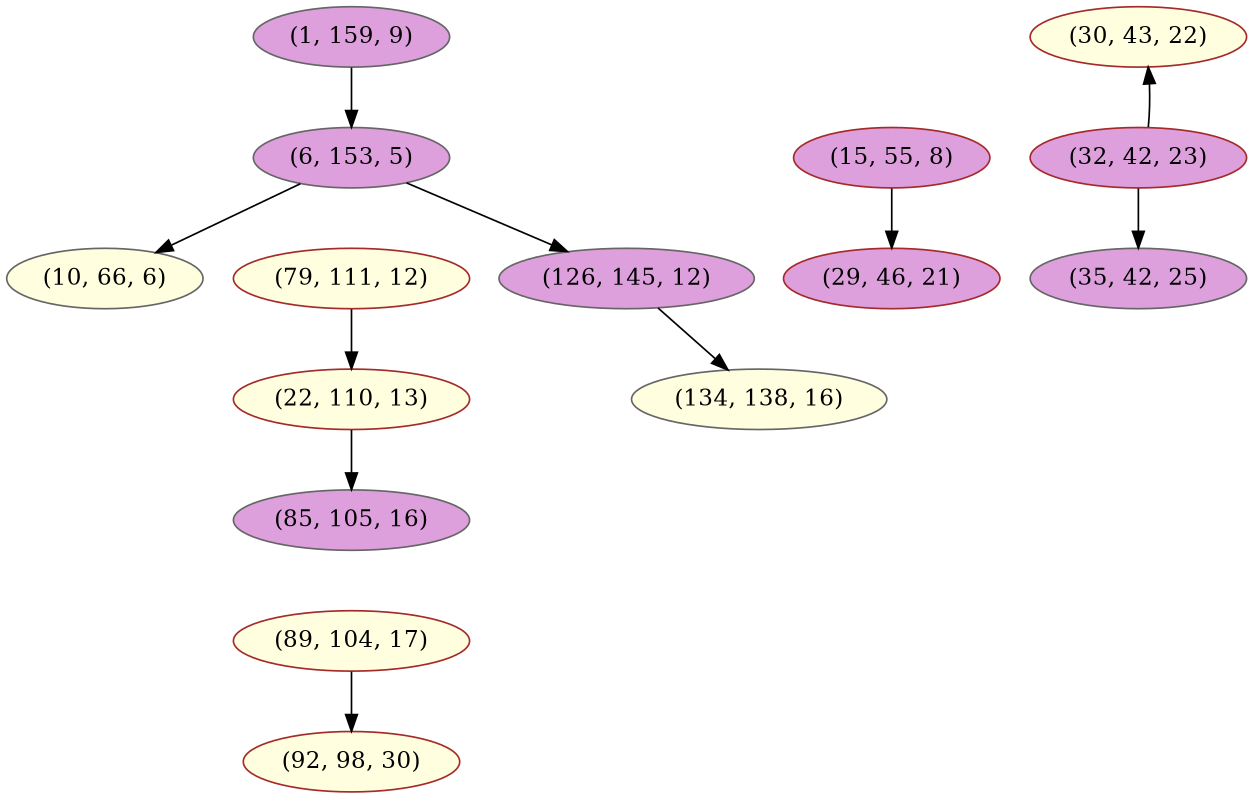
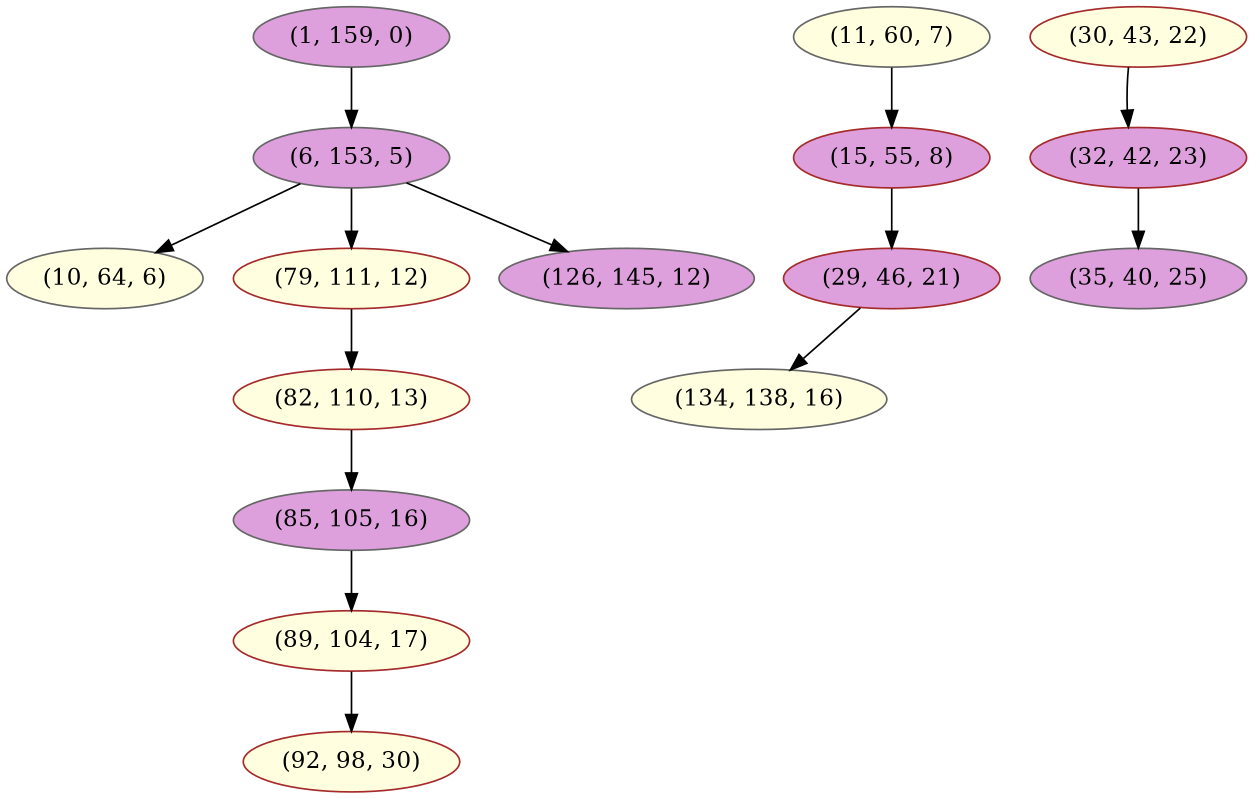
node "(1, 159, 9)": label "(1, 159, 9)" -> "(1, 159, 0)"
node "(11, 60, 7)": added
edge "(32, 42, 23)" -> "(30, 43, 22)": reversed
edge "(6, 153, 5)" -> "(79, 111, 12)": added
node "(10, 66, 6)": label "(10, 66, 6)" -> "(10, 64, 6)"
node "(35, 42, 25)": label "(35, 42, 25)" -> "(35, 40, 25)"
edge "(126, 145, 12)" -> "(134, 138, 16)": now "(29, 46, 21)" -> "(134, 138, 16)"
node "(22, 110, 13)": label "(22, 110, 13)" -> "(82, 110, 13)"
edge "(85, 105, 16)" -> "(89, 104, 17)": added
